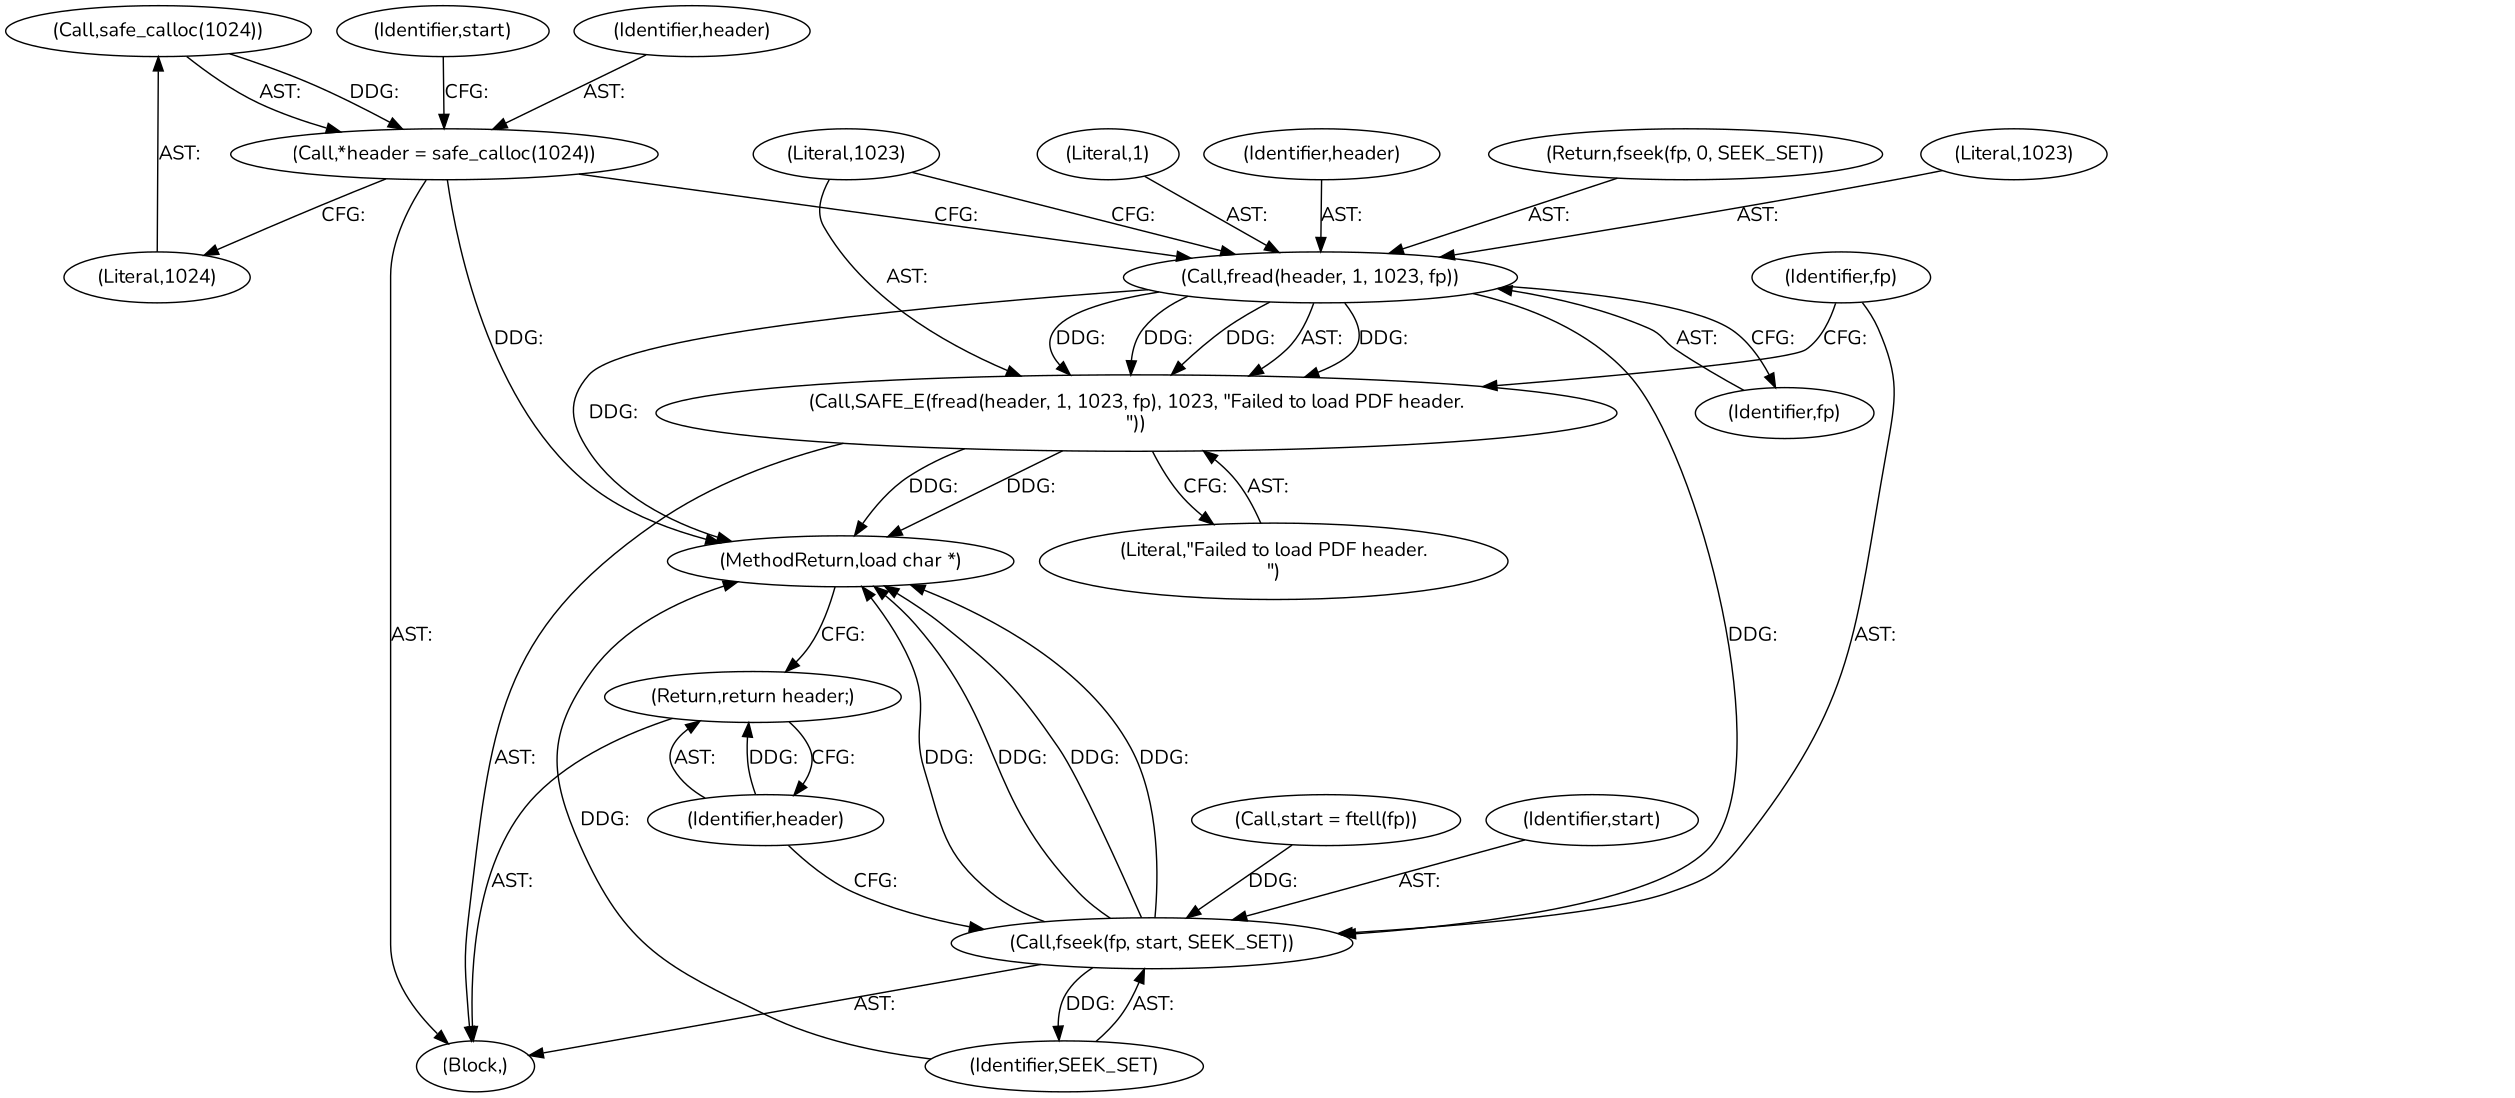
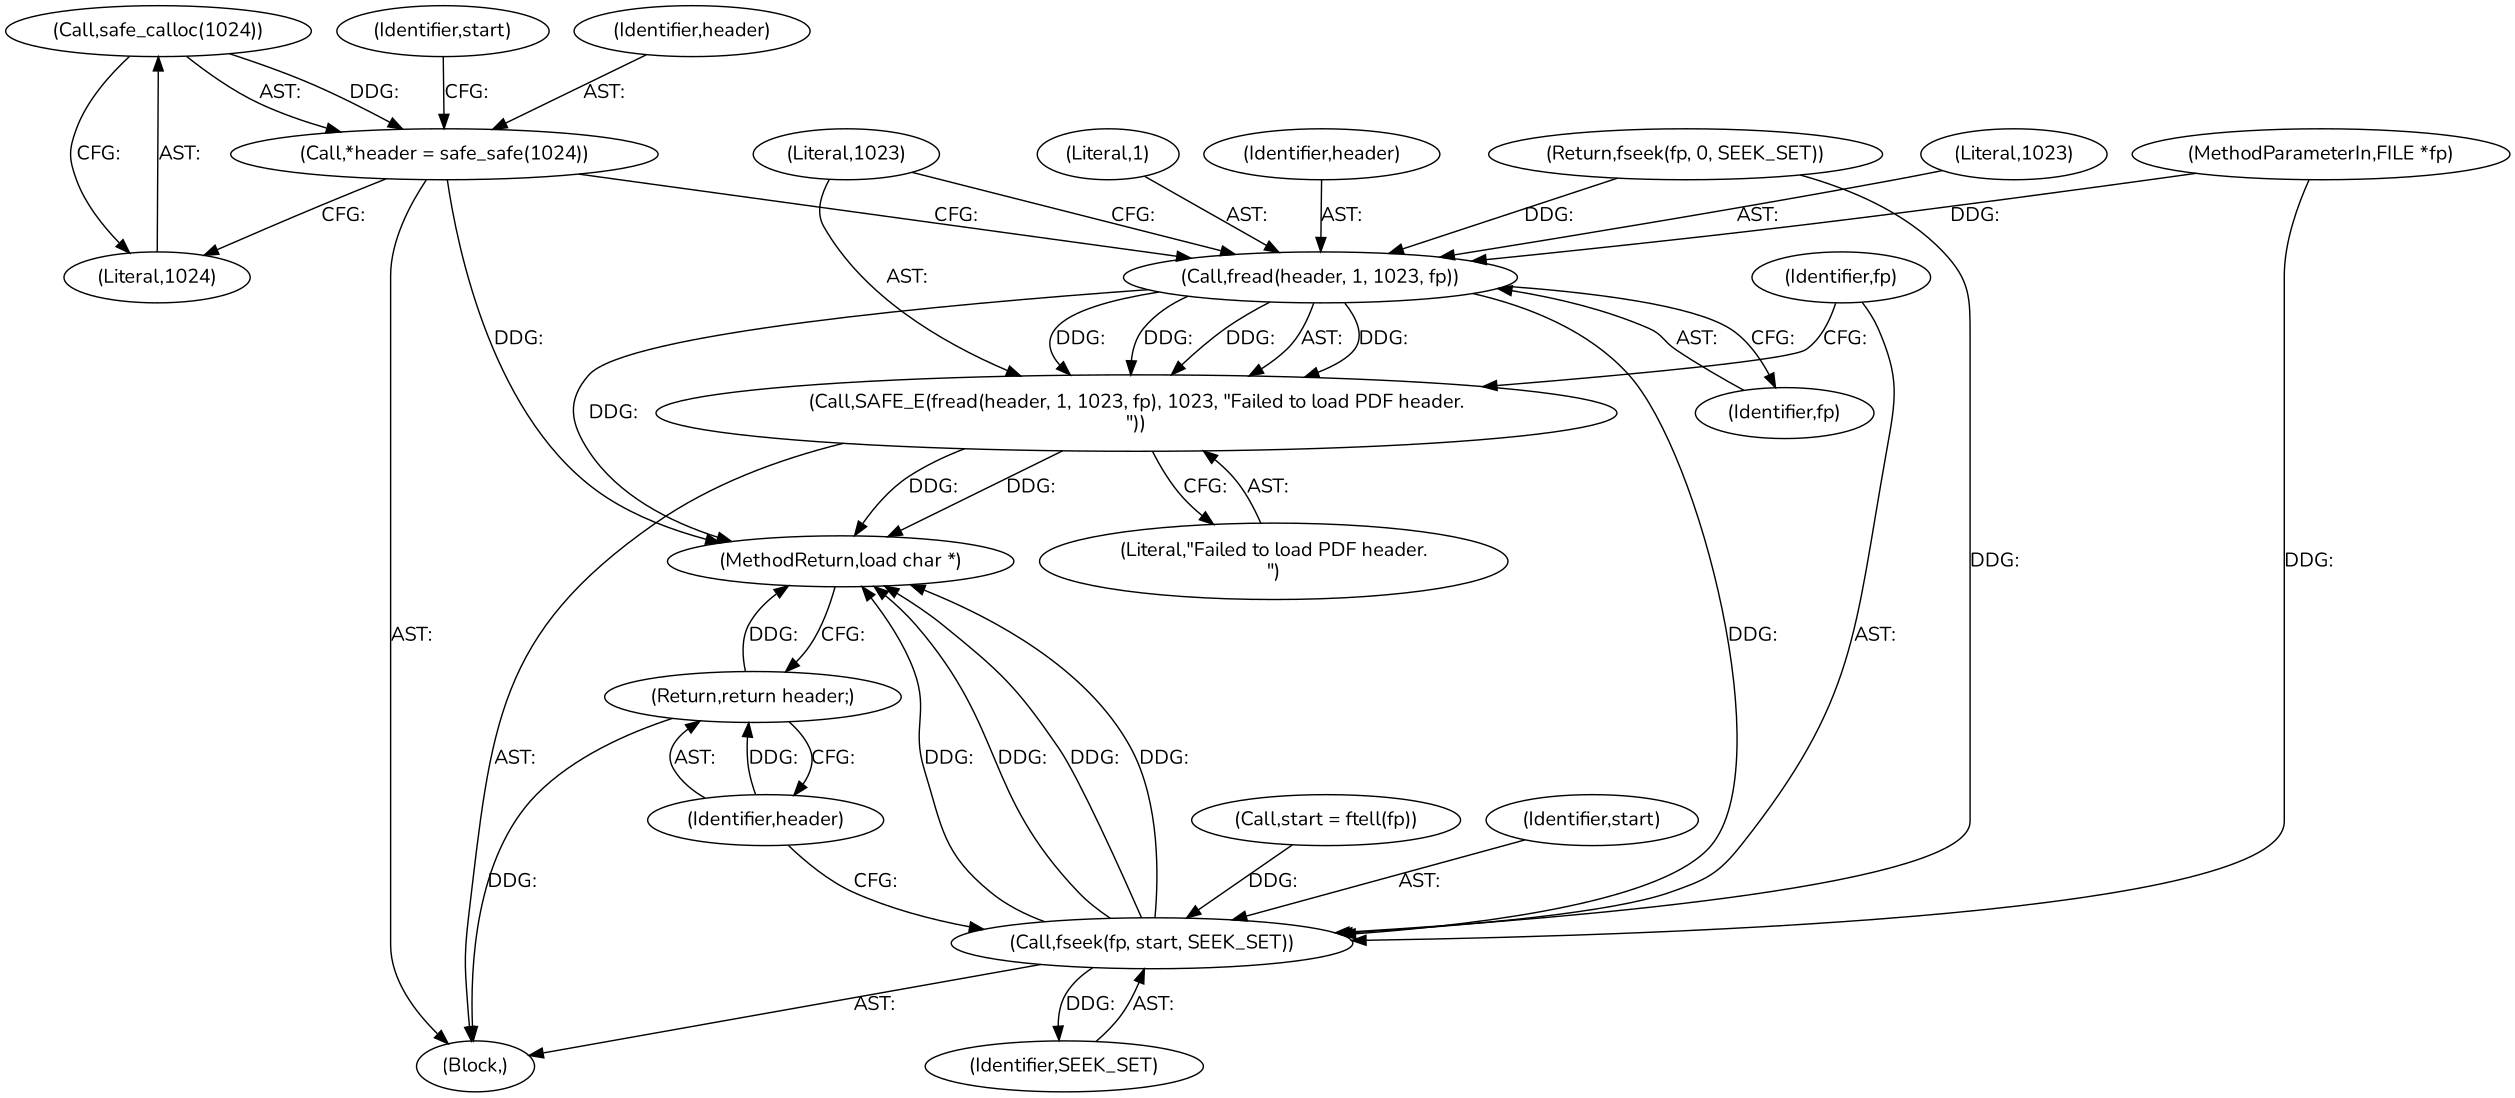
edge "(Call,safe_calloc(1024))" -> "(Literal,1024)": added, label "CFG:"
node "(Call,*header = safe_calloc(1024))": label "(Call,*header = safe_calloc(1024))" -> "(Call,*header = safe_safe(1024))"
node "(MethodParameterIn,FILE *fp)": added
edge "(Return,fseek(fp, 0, SEEK_SET))" -> "(Call,fread(header, 1, 1023, fp))": label "AST: " -> "DDG: "
edge "(Return,fseek(fp, 0, SEEK_SET))" -> "(Call,fseek(fp, start, SEEK_SET))": added, label "DDG:"
edge "(Return,return header;)" -> "(Block,)": label "AST: " -> "DDG: "
edge "(Identifier,SEEK_SET)" -> "(MethodReturn,load char *)": now "(Return,return header;)" -> "(MethodReturn,load char *)"
